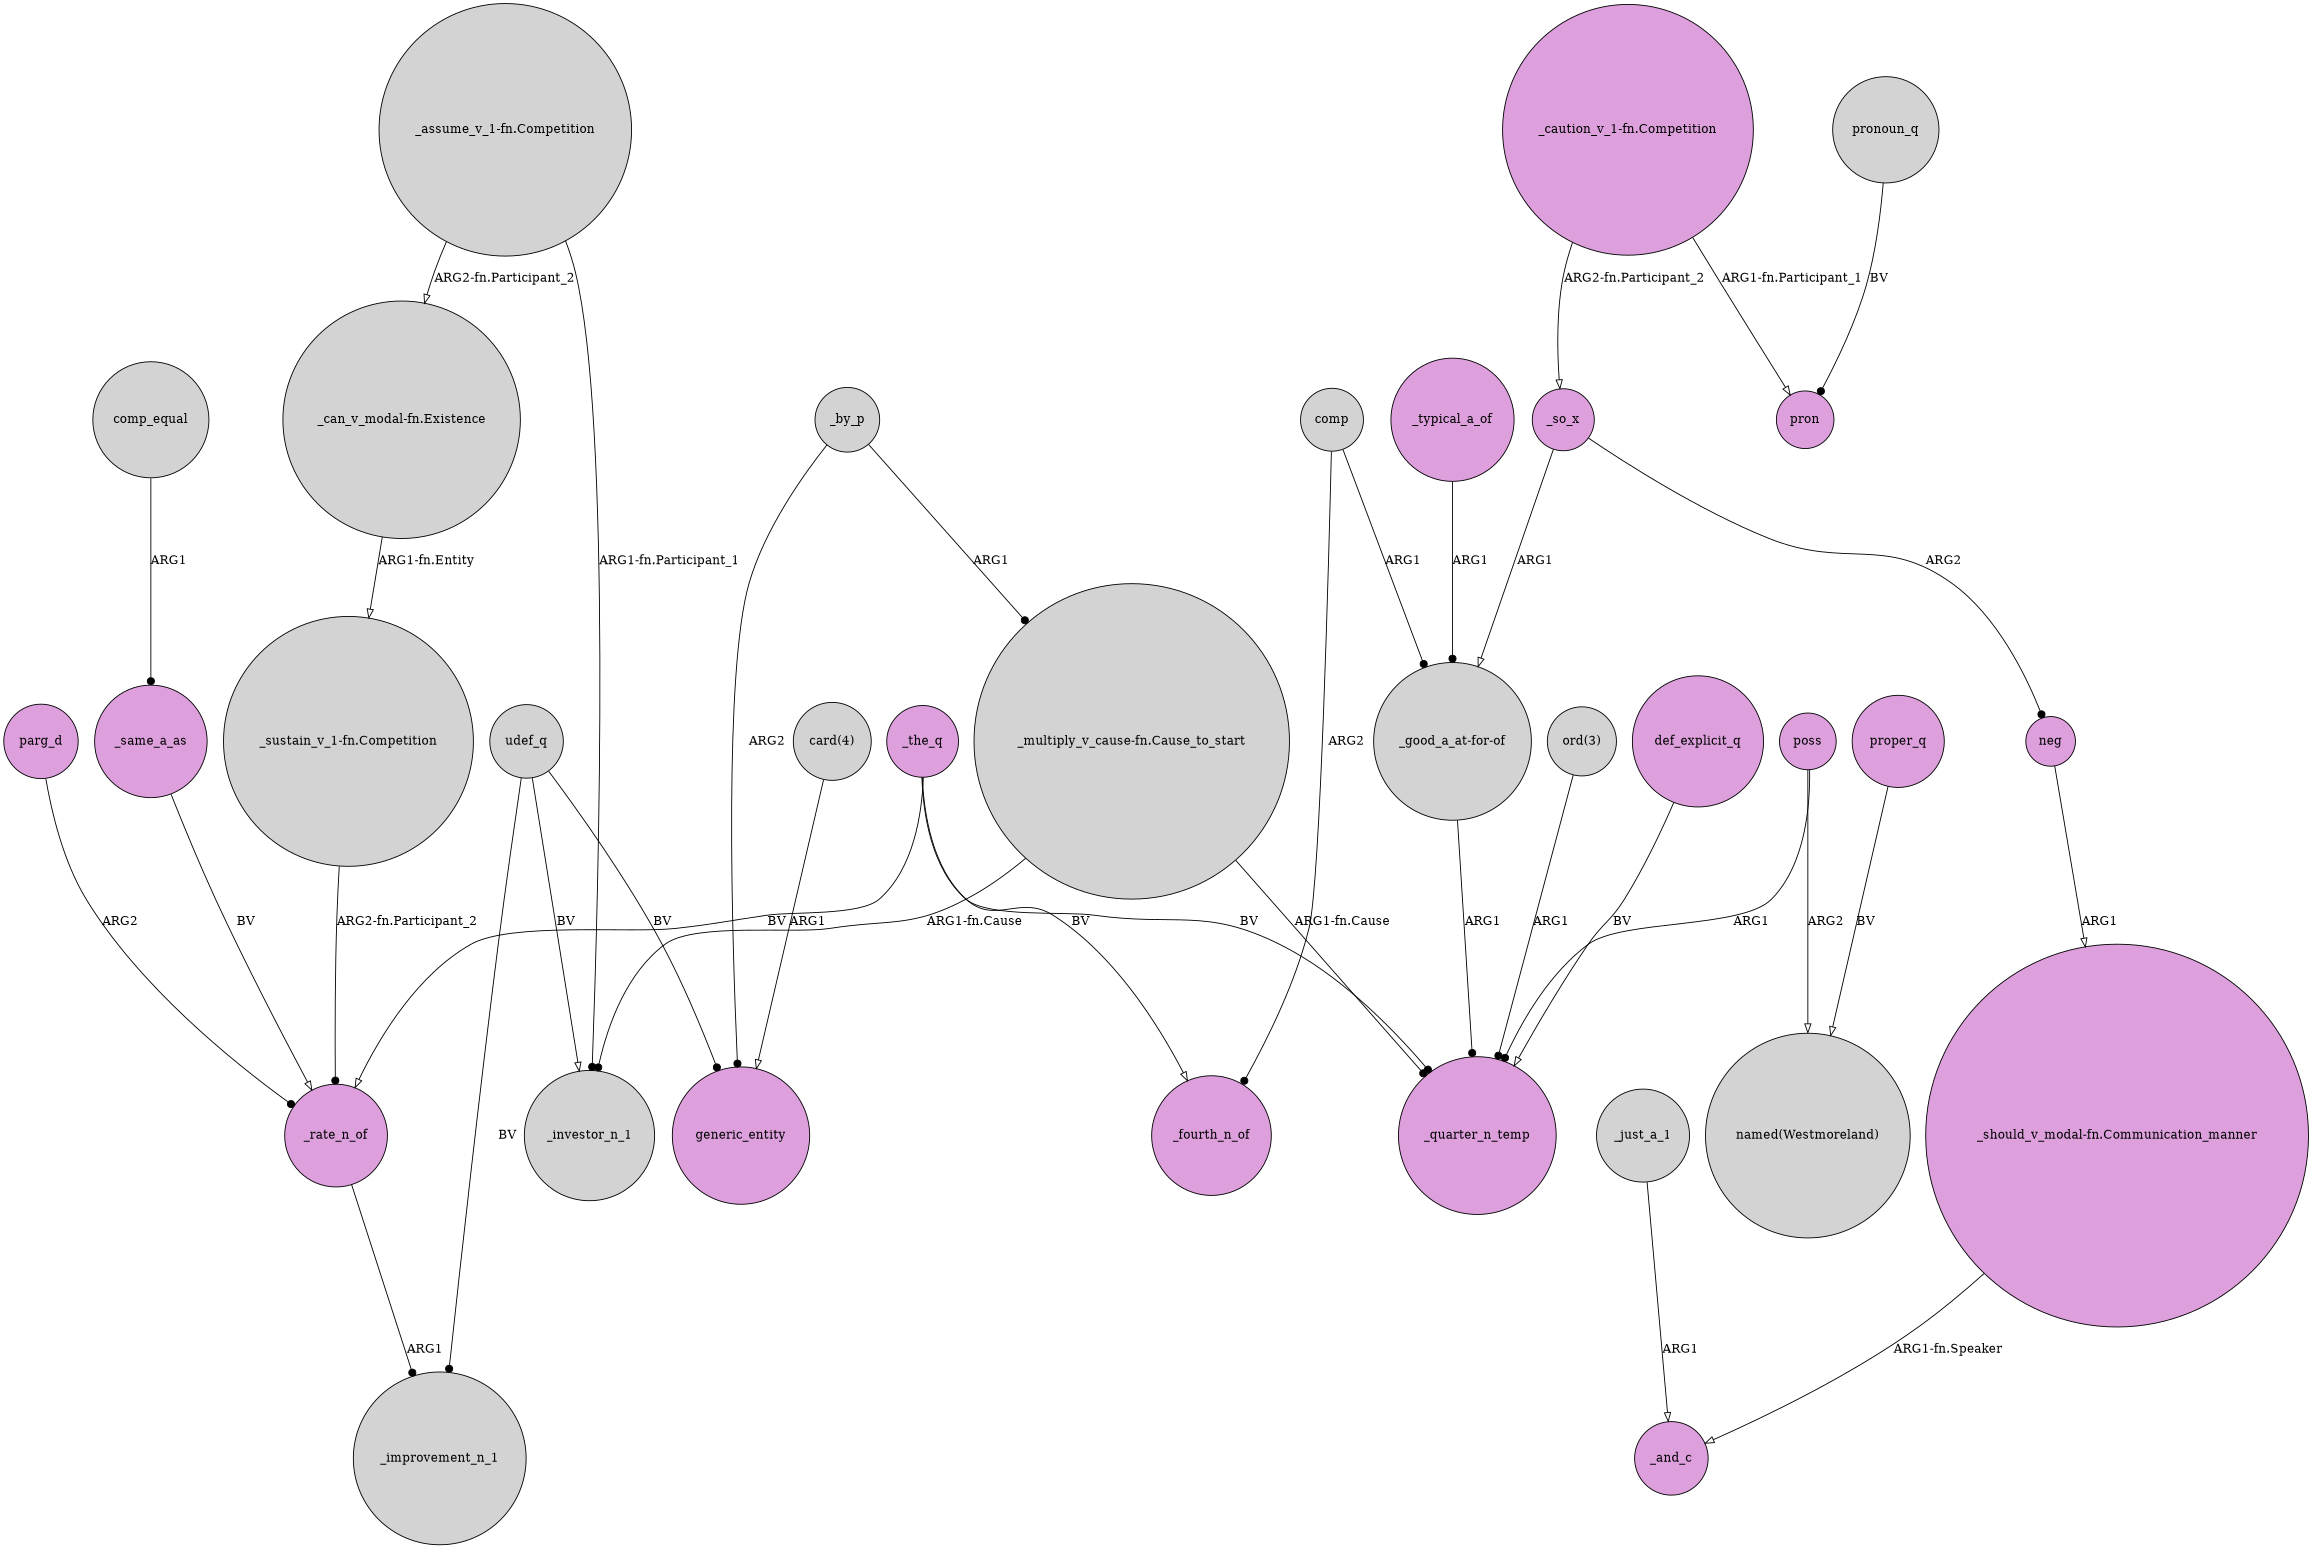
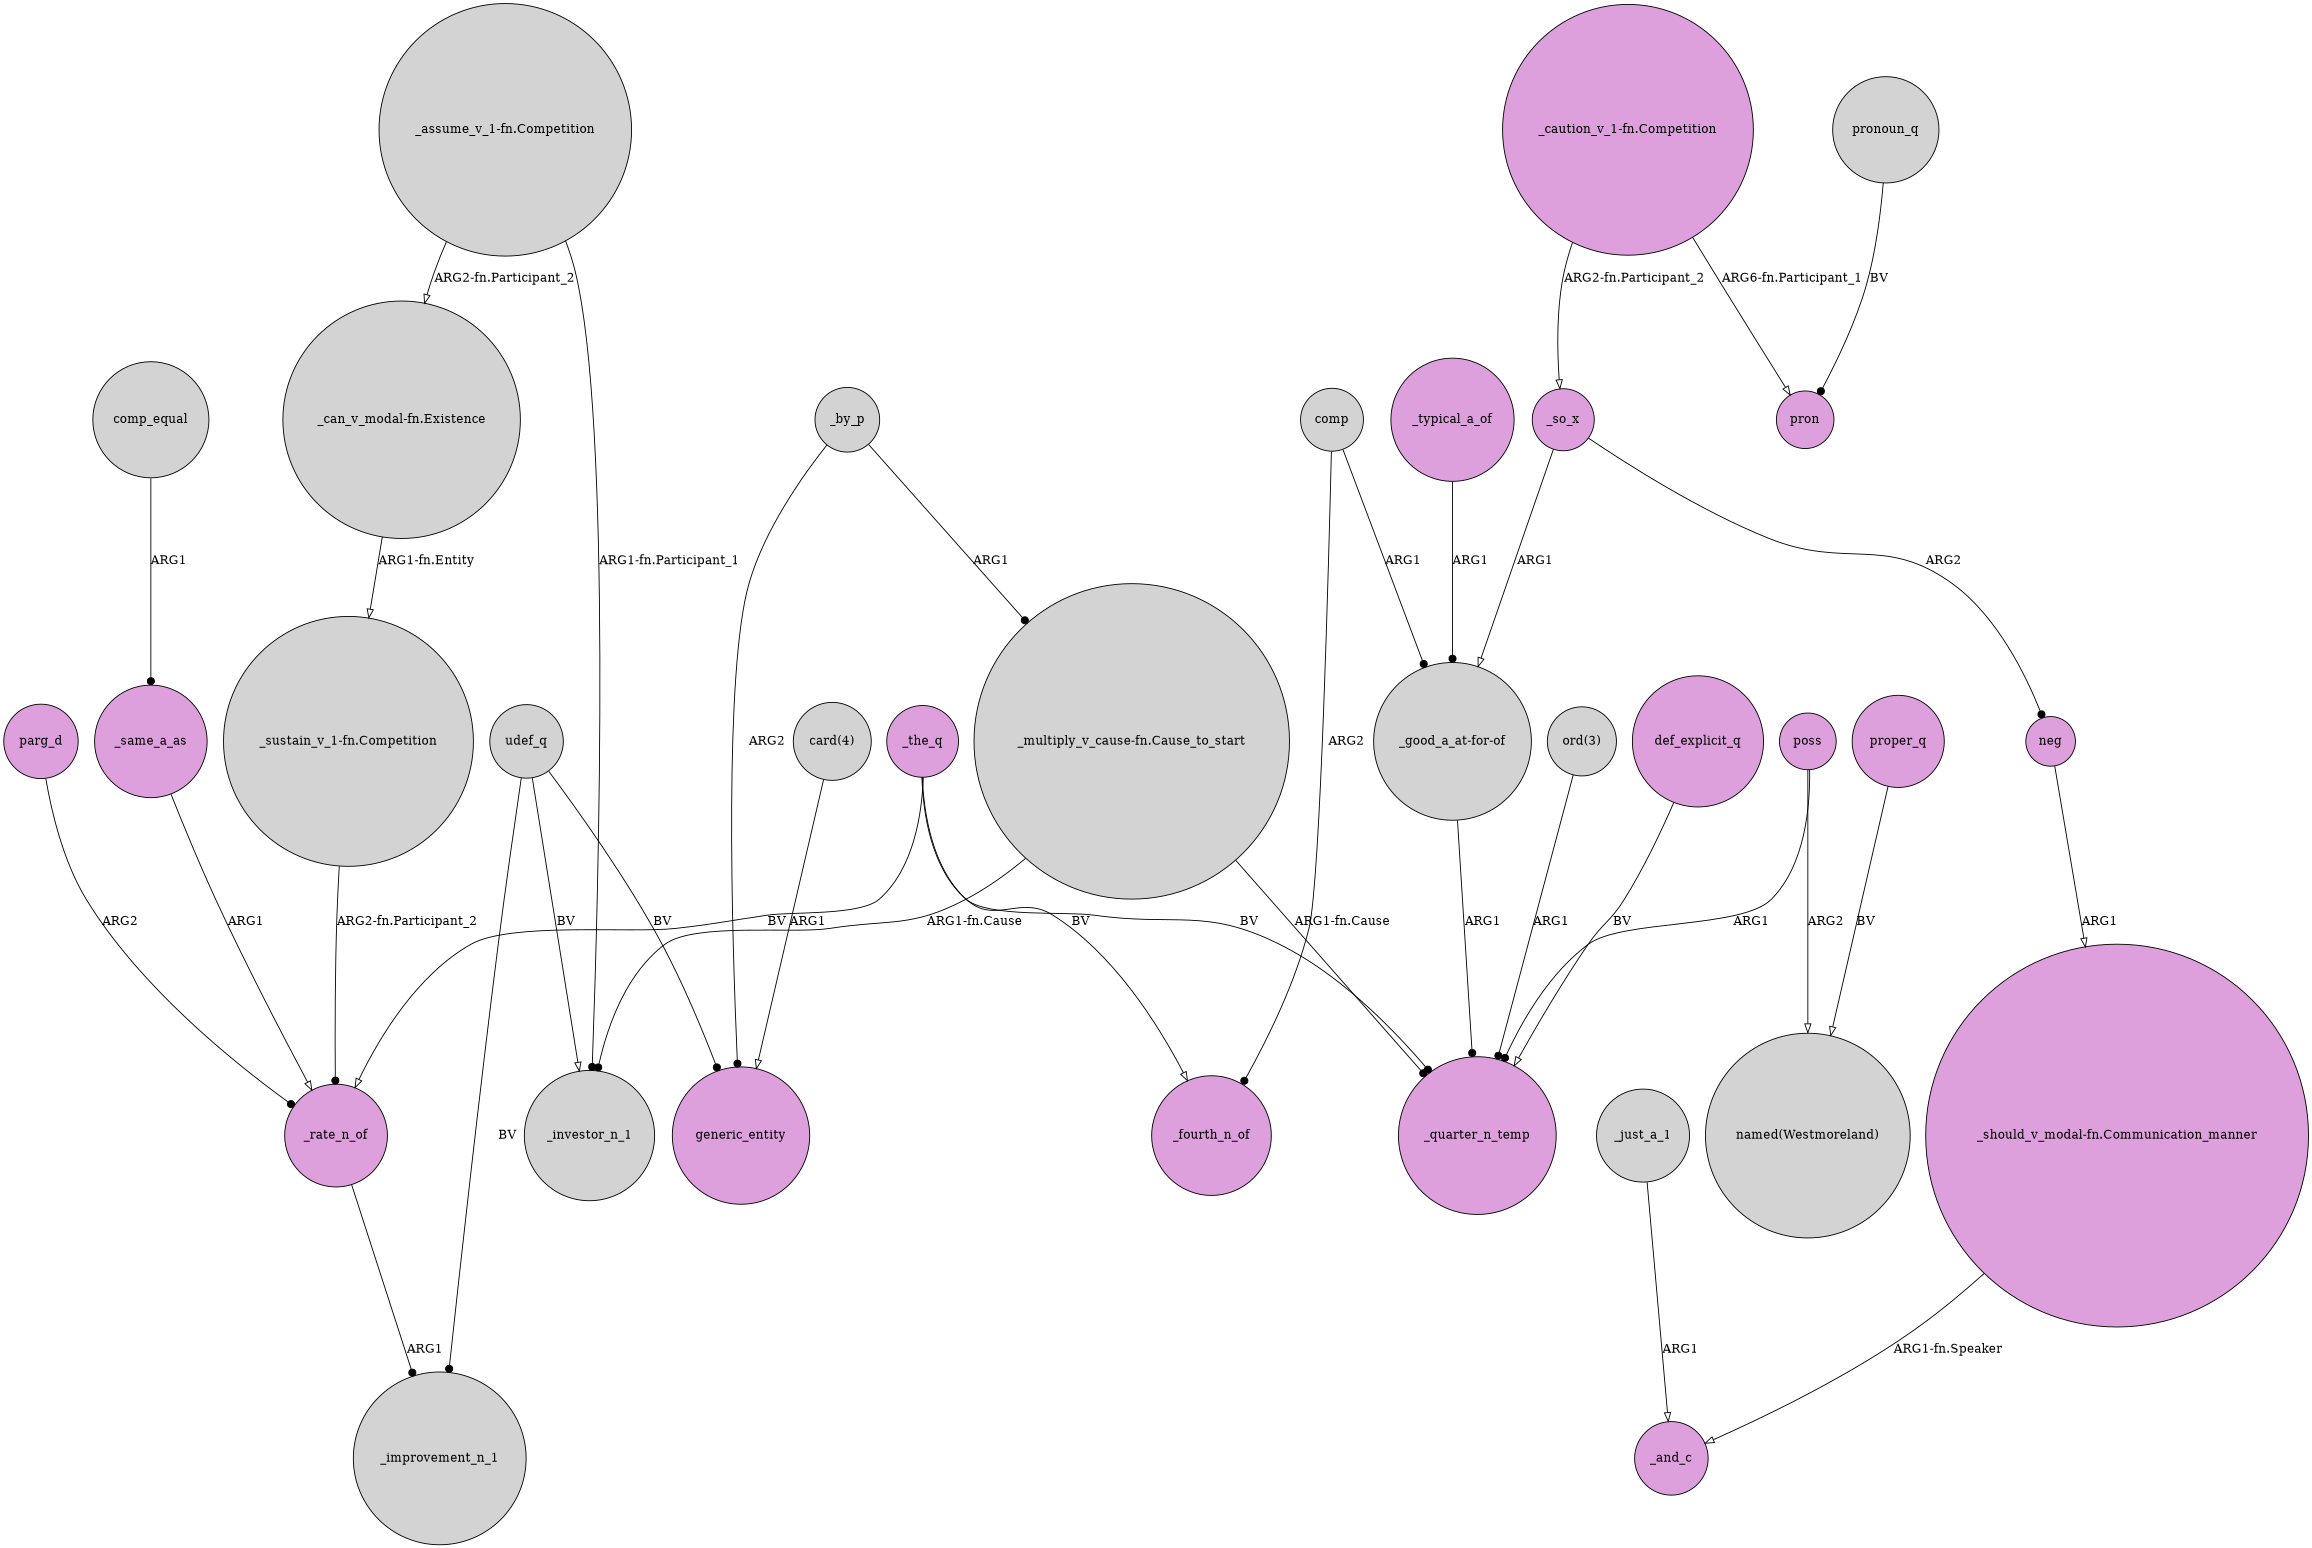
edge "_caution_v_1-fn.Competition" -> "pron": label "ARG1-fn.Participant_1" -> "ARG6-fn.Participant_1"
edge "_same_a_as" -> "_rate_n_of": label "BV" -> "ARG1"
